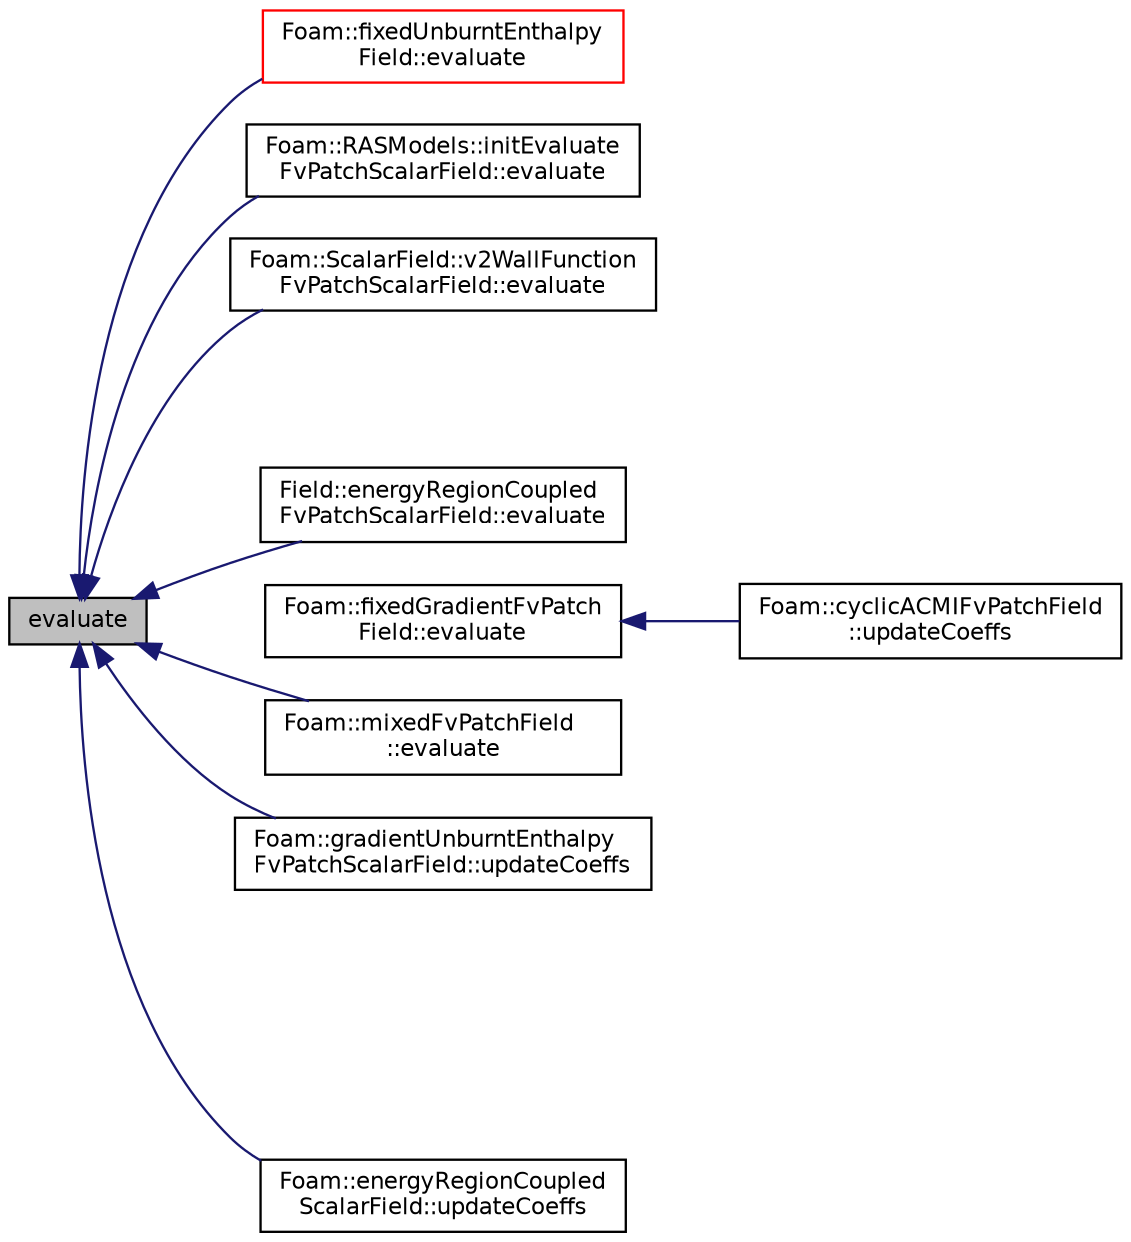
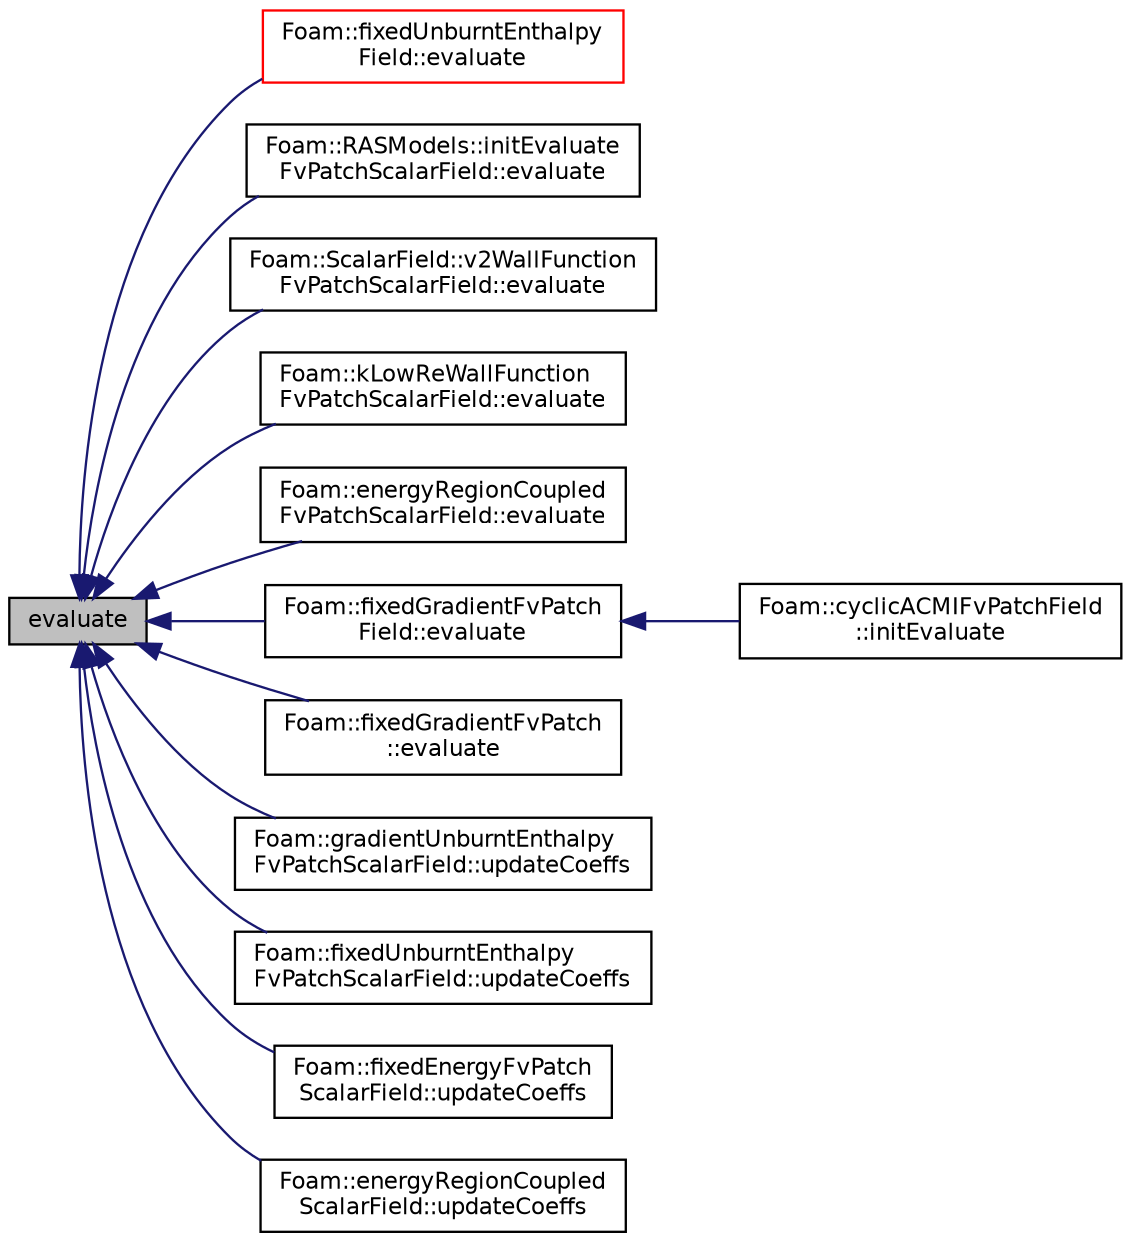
node "Foam::kLowReWallFunction FvPatchScalarField::evaluate": added
node "Field::energyRegionCoupled FvPatchScalarField::evaluate": label "Field::energyRegionCoupled FvPatchScalarField::evaluate" -> "Foam::energyRegionCoupled FvPatchScalarField::evaluate"
edge "Foam::fixedGradientFvPatch Field::evaluate" -> "evaluate": added
node "Foam::cyclicACMIFvPatchField ::updateCoeffs": label "Foam::cyclicACMIFvPatchField ::updateCoeffs" -> "Foam::cyclicACMIFvPatchField ::initEvaluate"
node "Foam::mixedFvPatchField ::evaluate": label "Foam::mixedFvPatchField ::evaluate" -> "Foam::fixedGradientFvPatch ::evaluate"
node "Foam::fixedUnburntEnthalpy FvPatchScalarField::updateCoeffs": added
node "Foam::fixedEnergyFvPatch ScalarField::updateCoeffs": added
